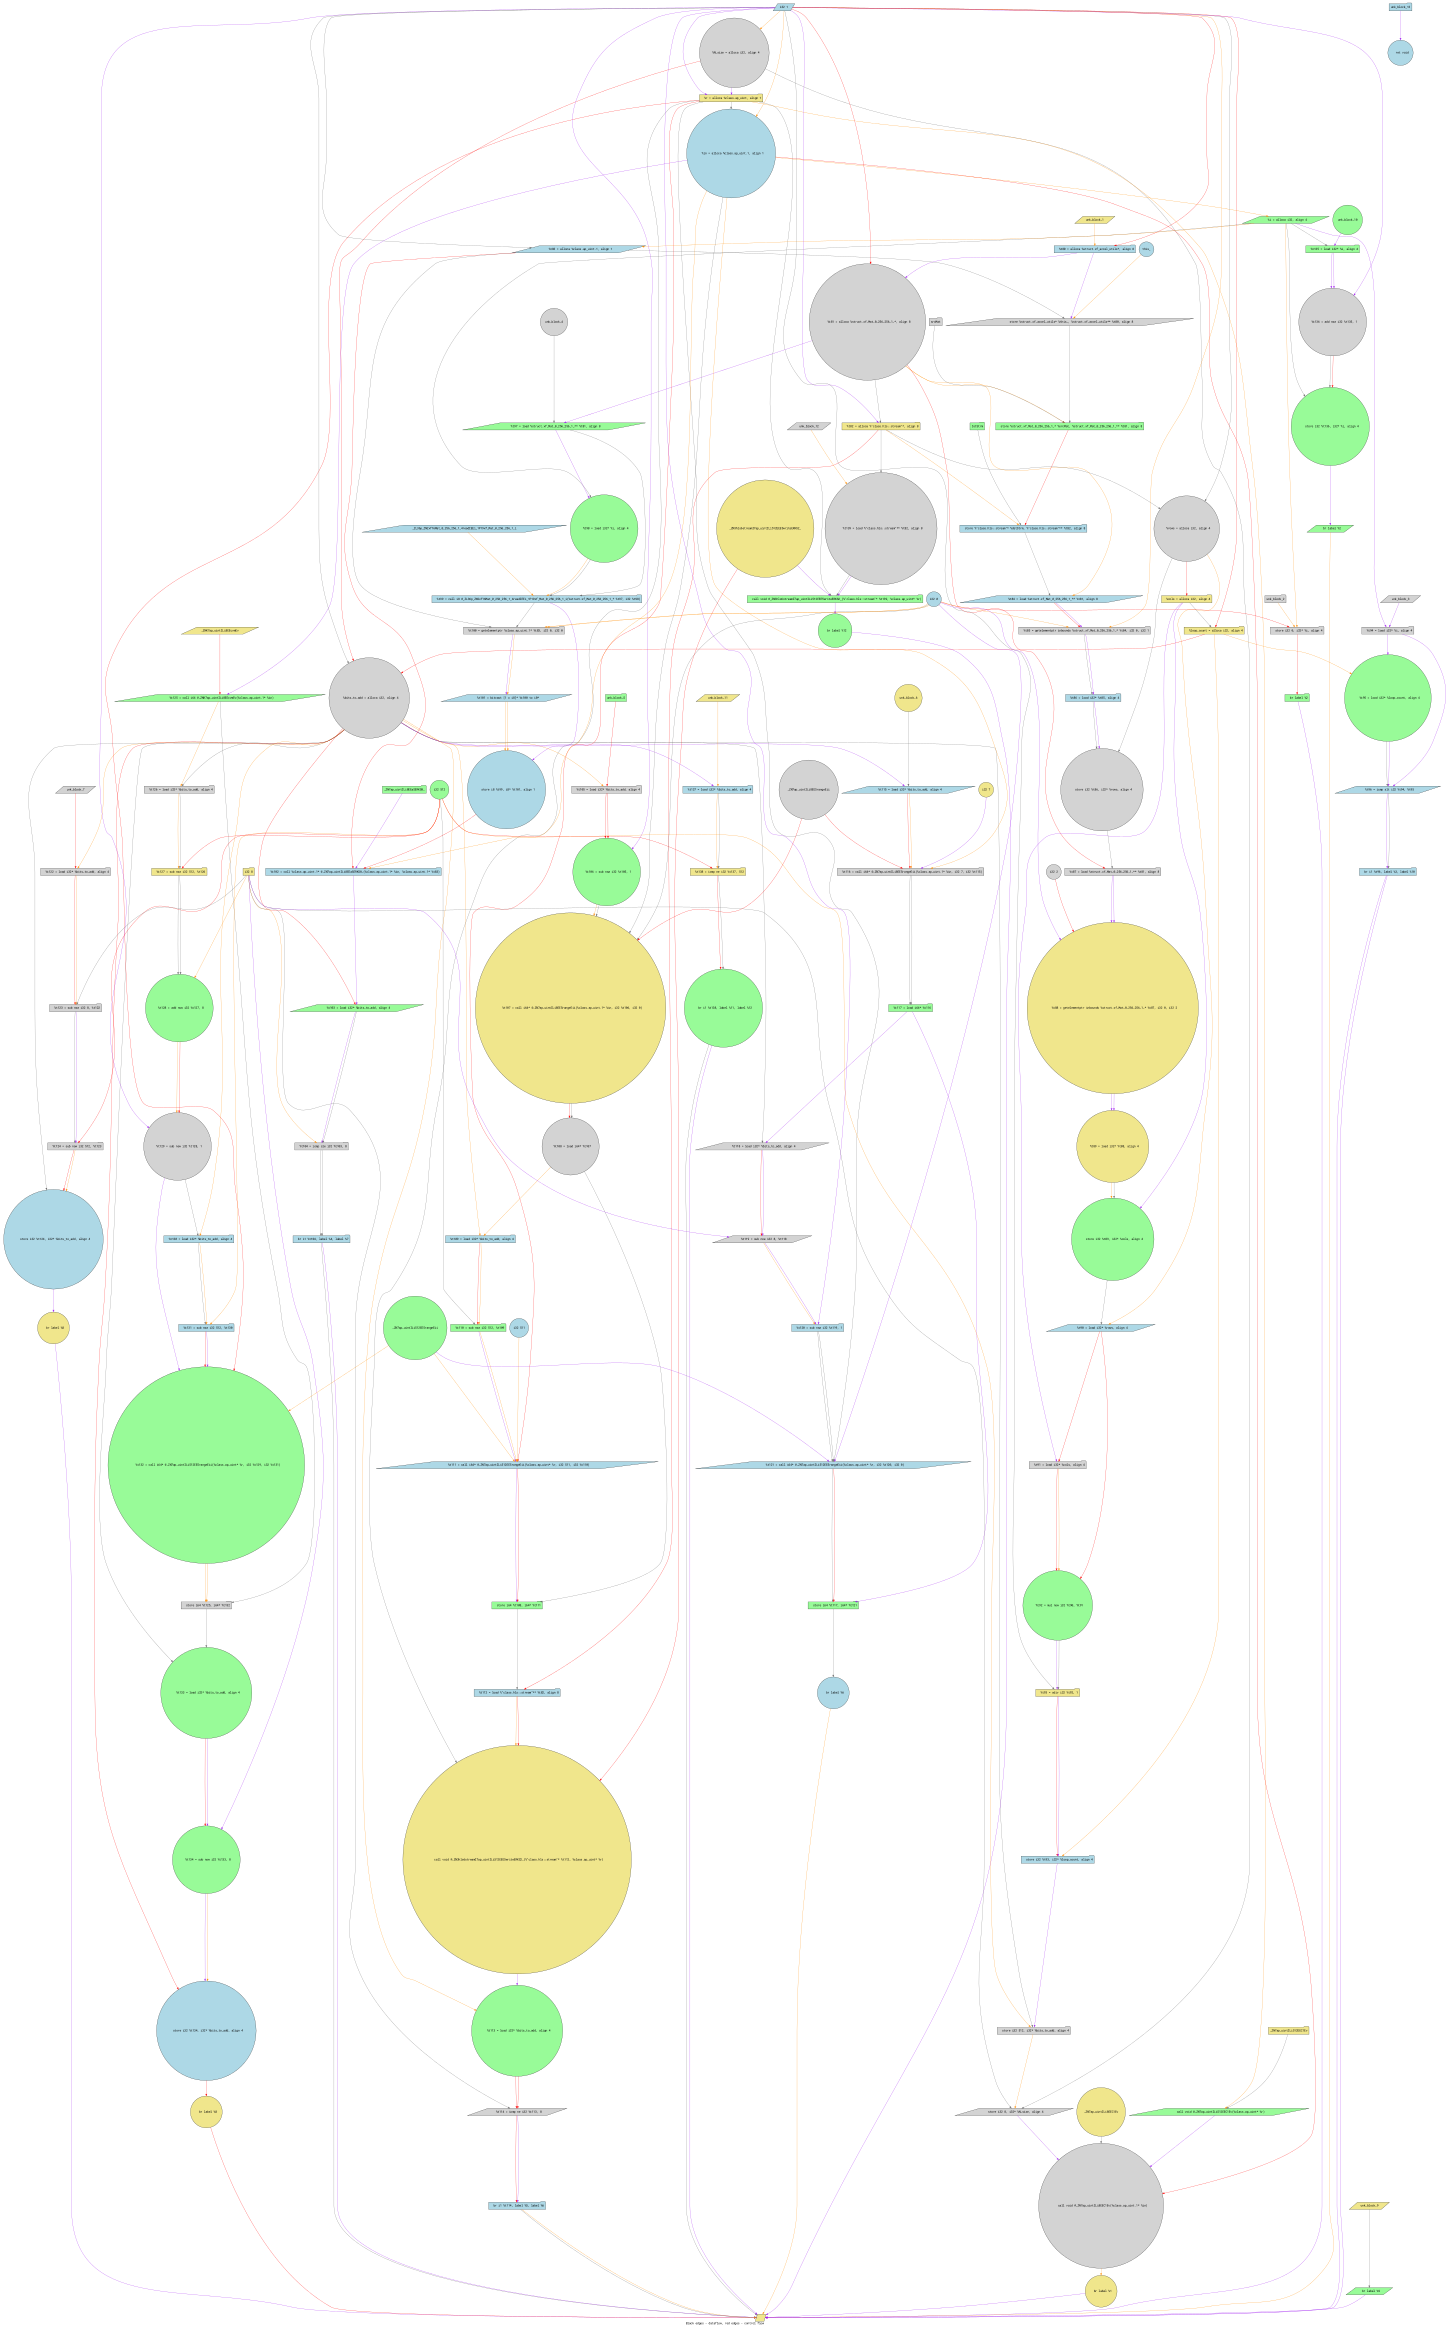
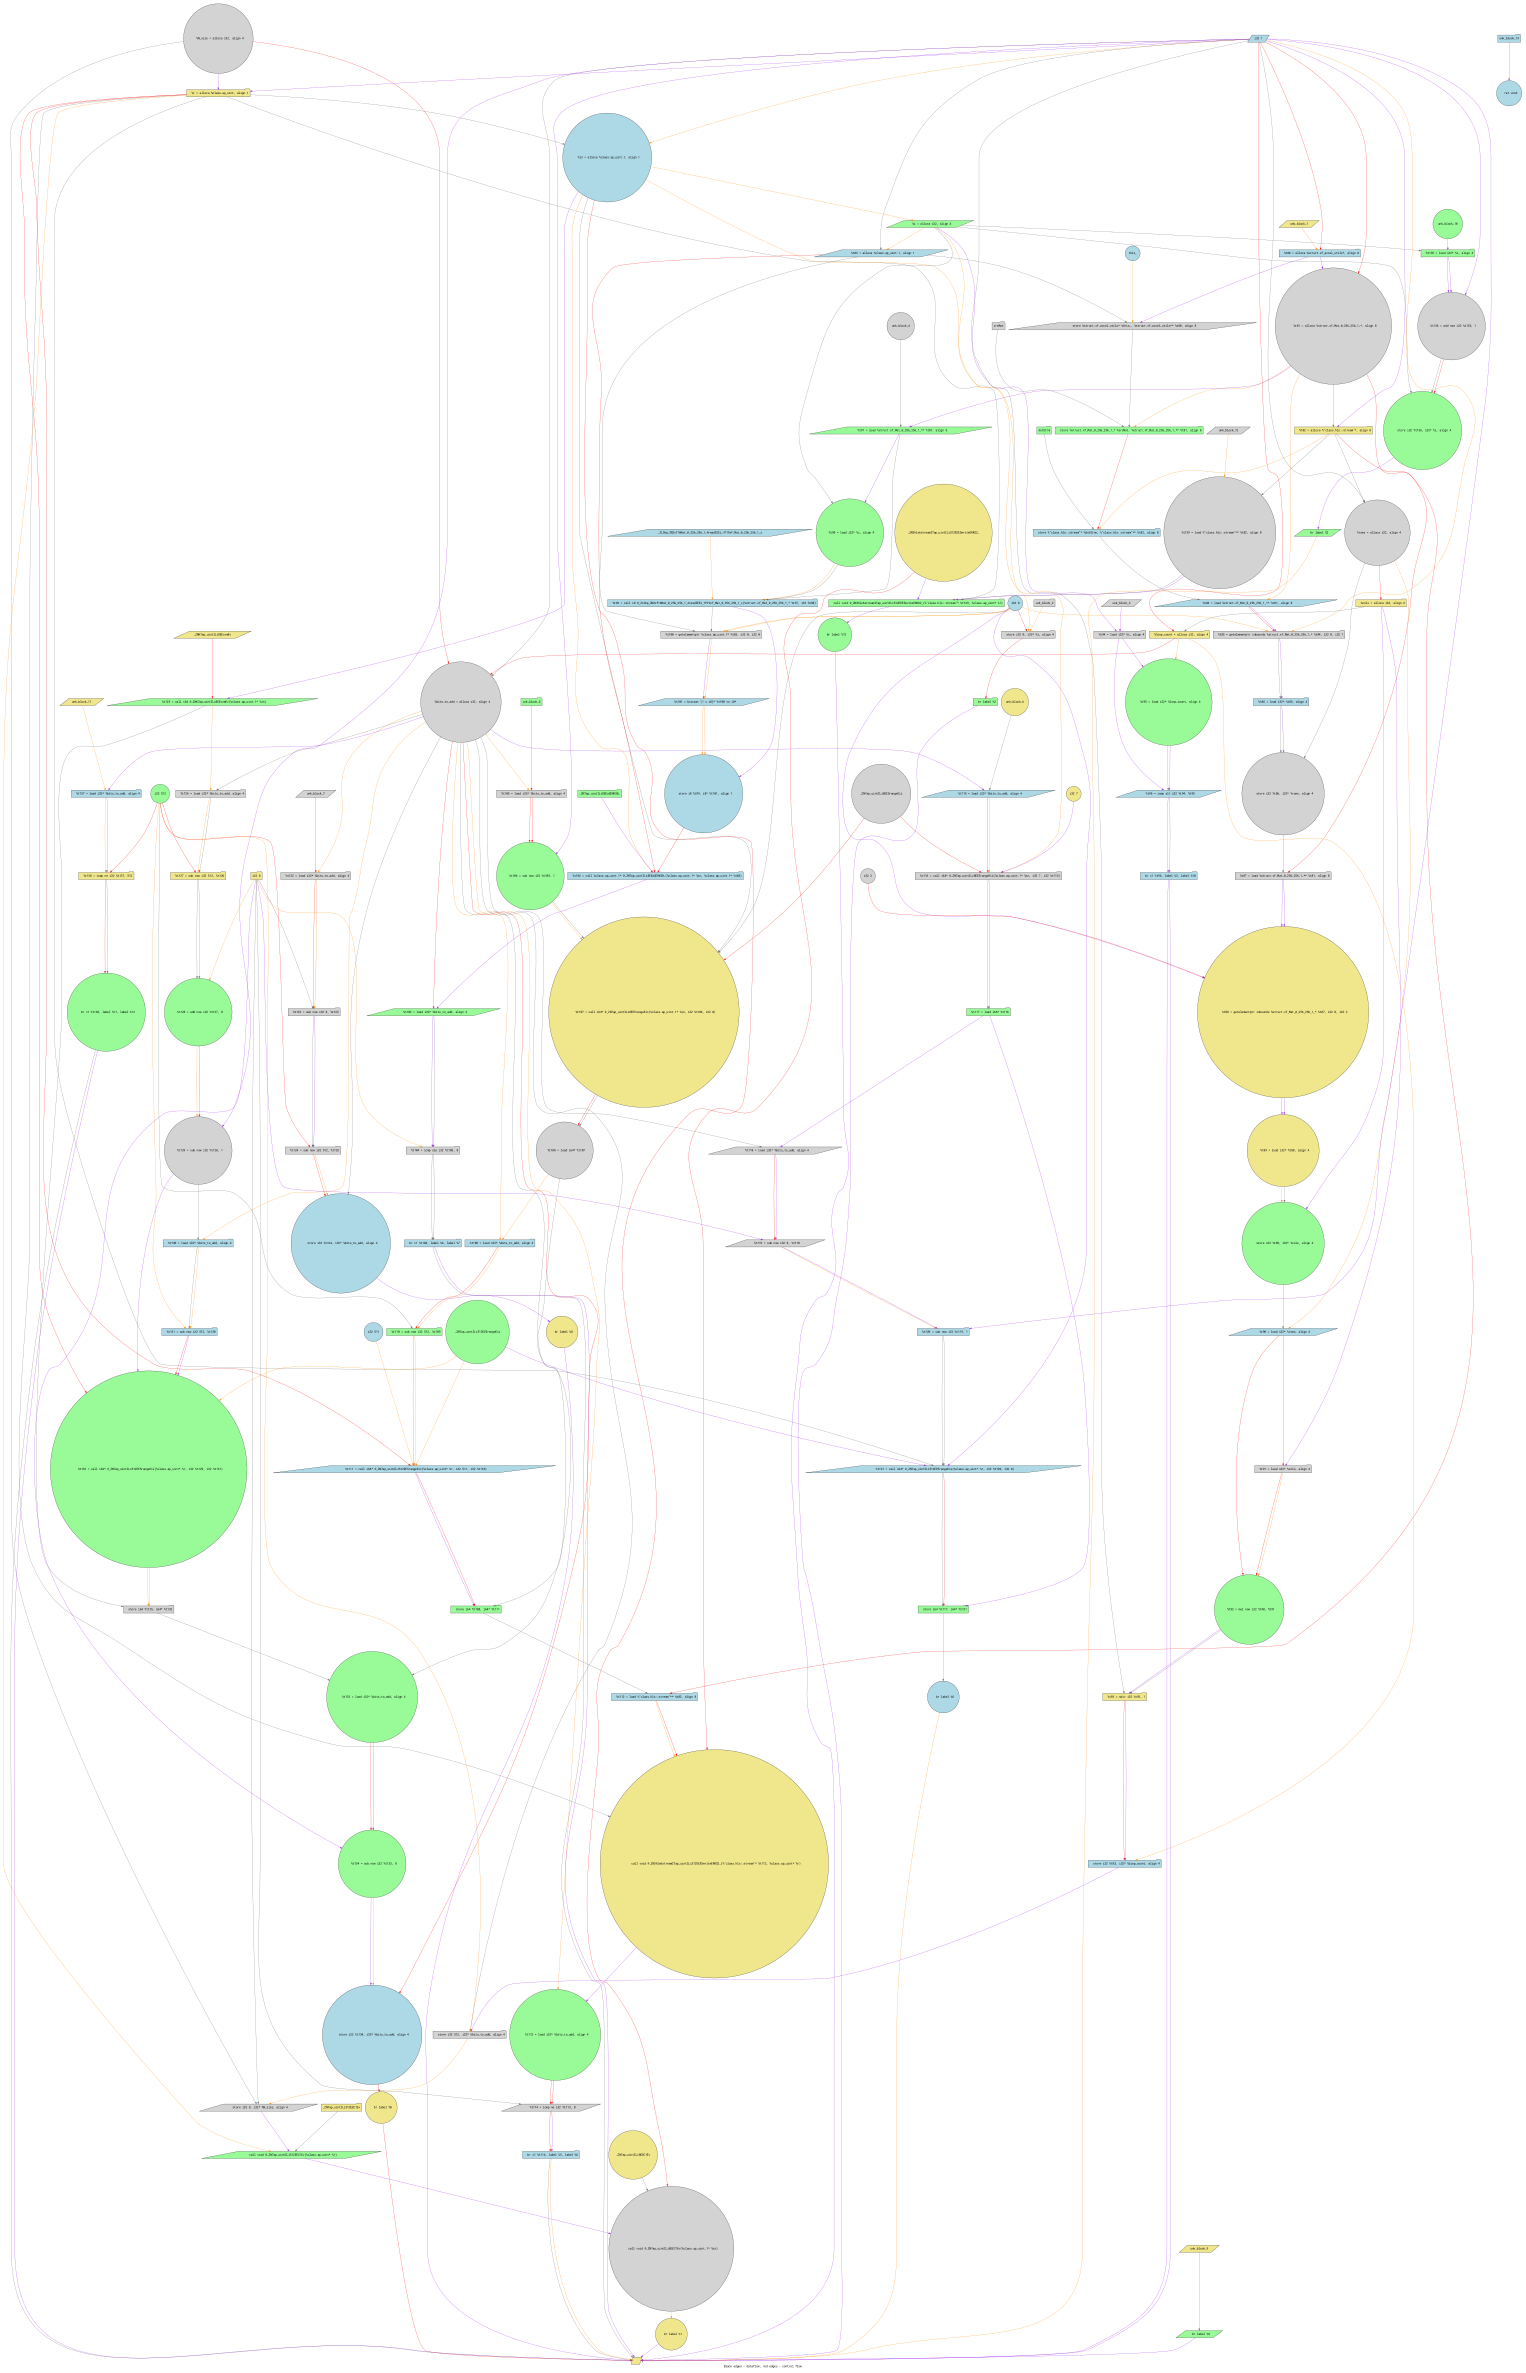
edge "i32 1" -> "%N_size = alloca i32, align 4": removed
edge "store i32 8, i32* %N_size, align 4" -> "call void @_ZN7ap_uintILi8EEC1Ev(%class.ap_uint.1* %in)": now "store i32 8, i32* %N_size, align 4" -> "call void @_ZN7ap_uintILi512EEC1Ev(%class.ap_uint* %r)"
